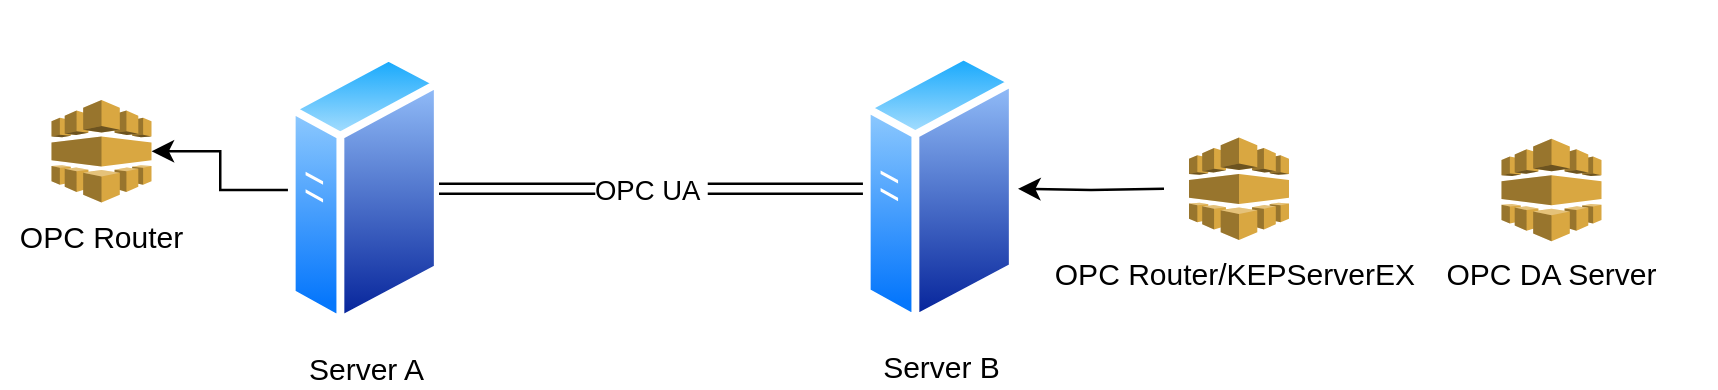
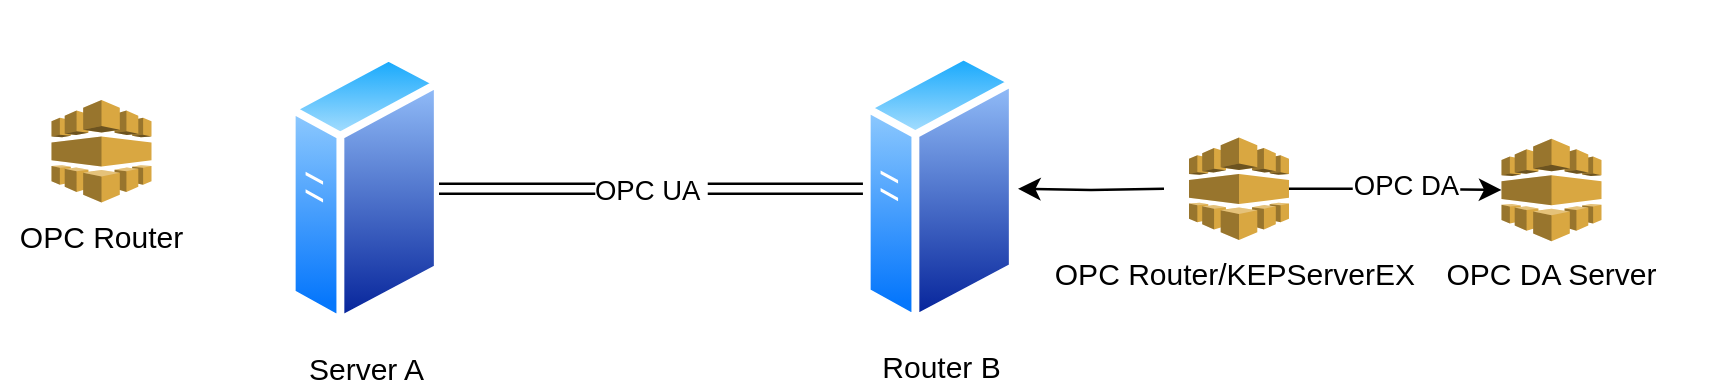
edge "Server A" -> "OPC Router": removed
edge "OPC Router/KEPServerEX" -> "OPC DA Server": added, label "OPC DA"
node "Server B": label "Server B" -> "Router B"
